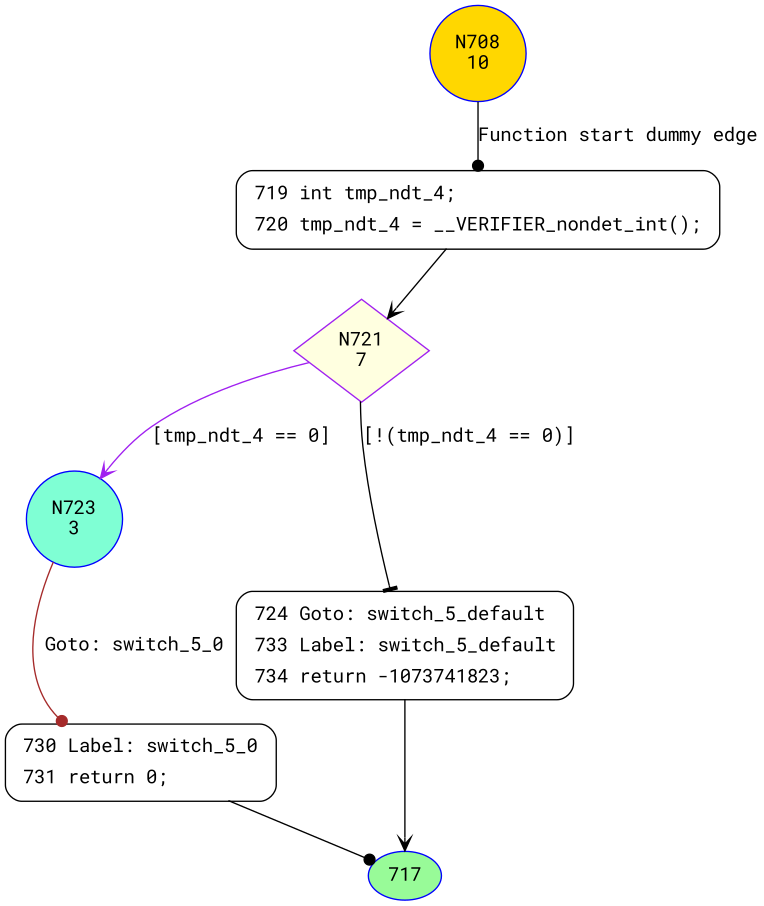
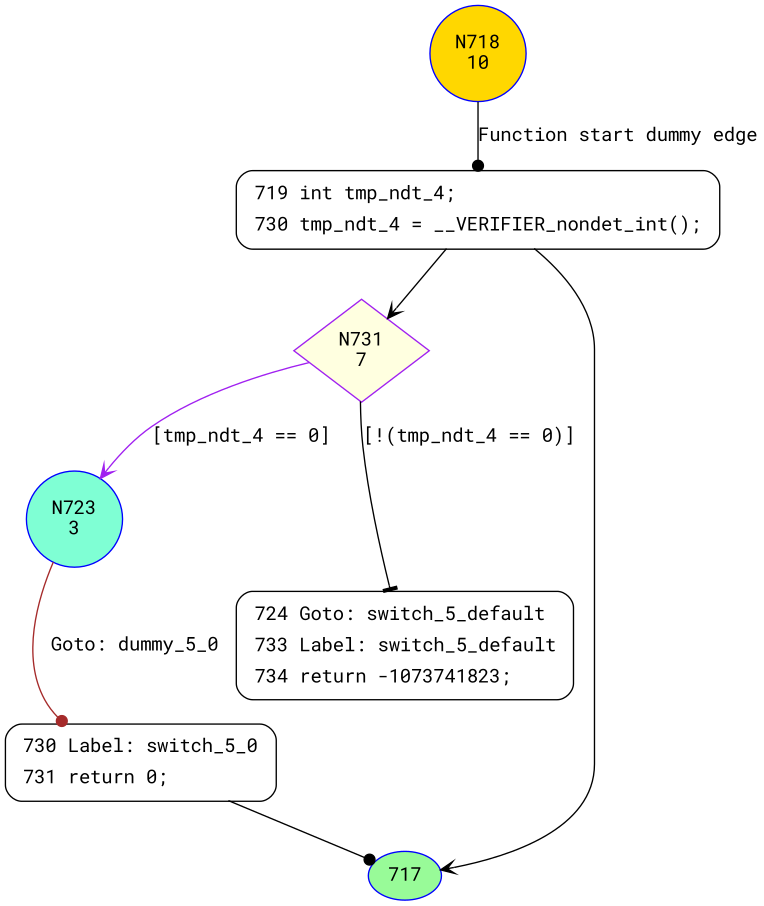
node "N708 10": label "N708 10" -> "N718 10"
node "719": text "720" -> "730"
node "N721 7": label "N721 7" -> "N731 7"
edge "N723 3" -> "730": label "Goto: switch_5_0" -> "Goto: dummy_5_0"
edge "724" -> "717": now "719" -> "717"
